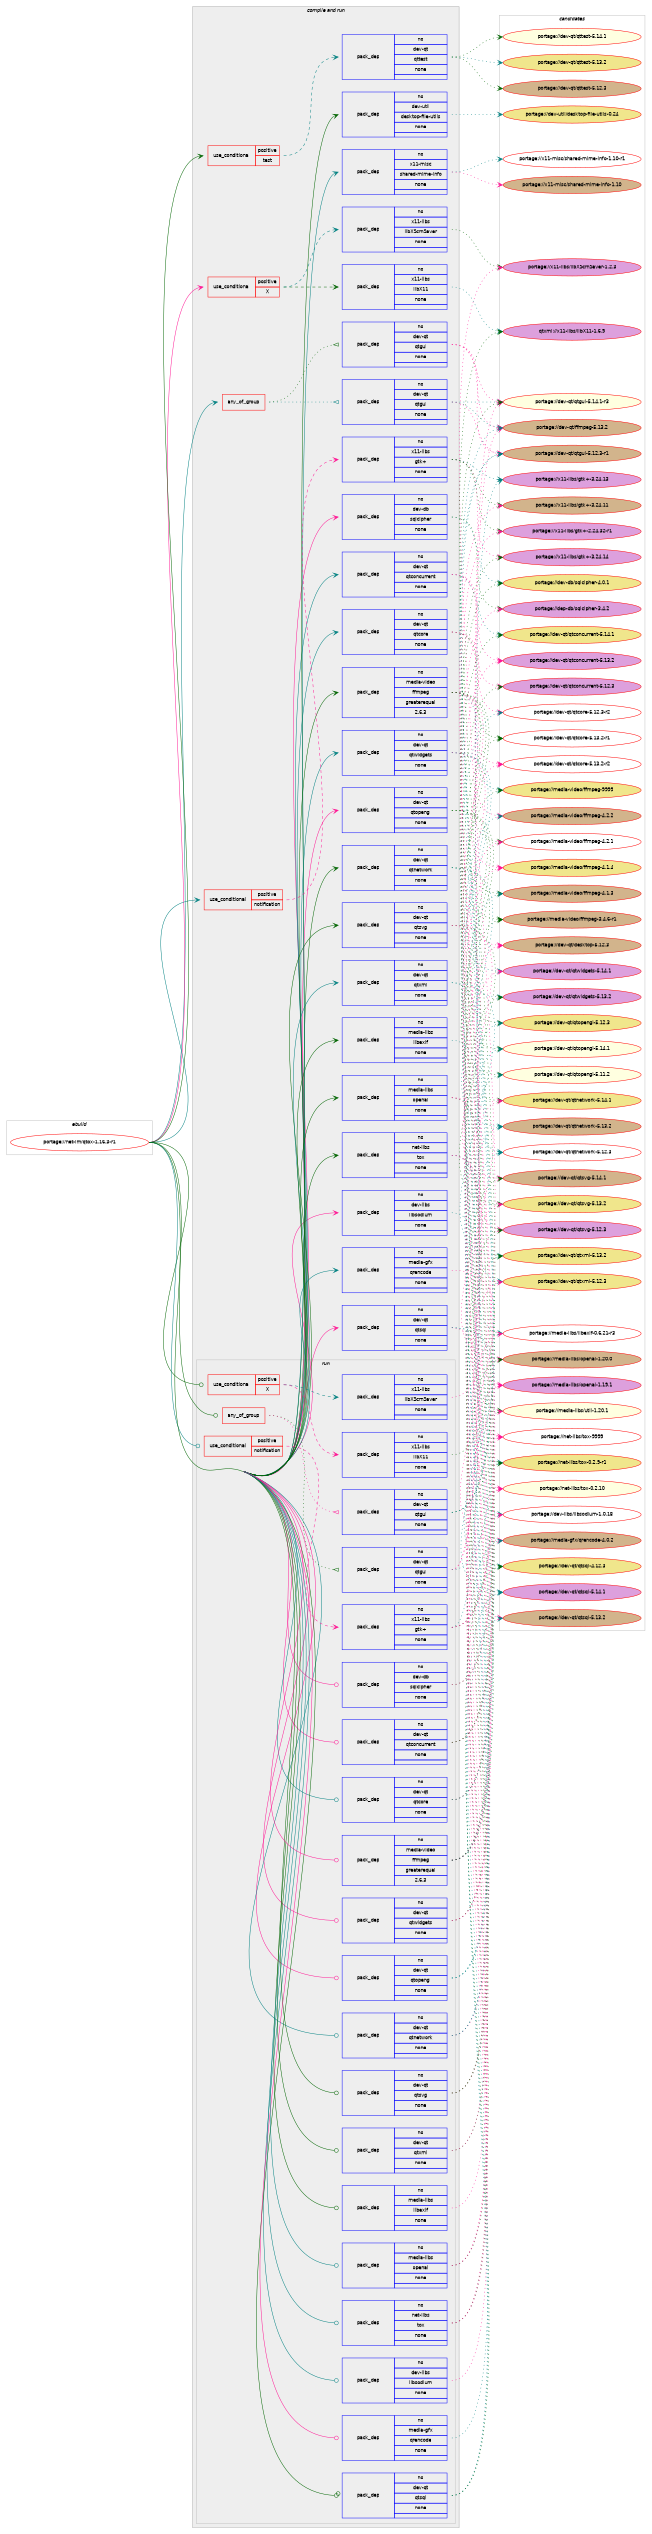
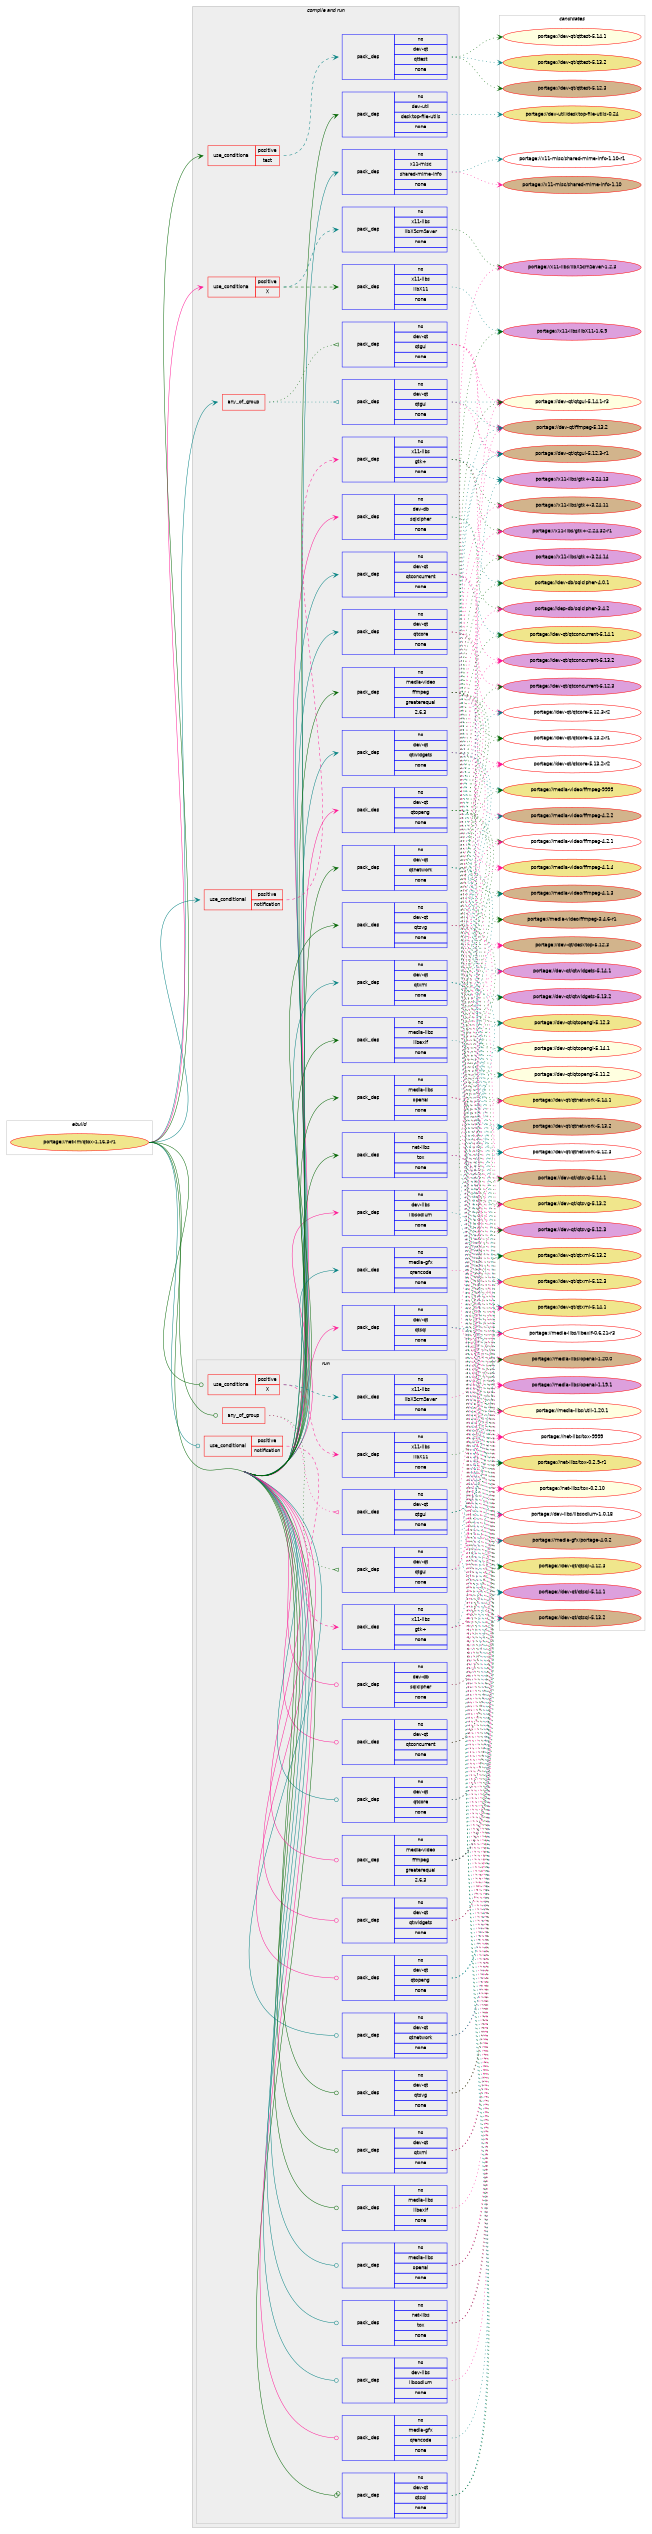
node "qtxml://x11-libs/libX11-1.6.9": label "qtxml://x11-libs/libX11-1.6.9" -> "portage://x11-libs/libX11-1.6.9"
node "portage://net-im/qtox-1.16.3-r1": fillcolor white -> khaki
node "portage://dev-qt/qtxml-5.14.1": added
node "portage://media-gfx/qrencode-4.0.2": label "portage://media-gfx/qrencode-4.0.2" -> "portage://media-gfx/portage-4.0.2"
